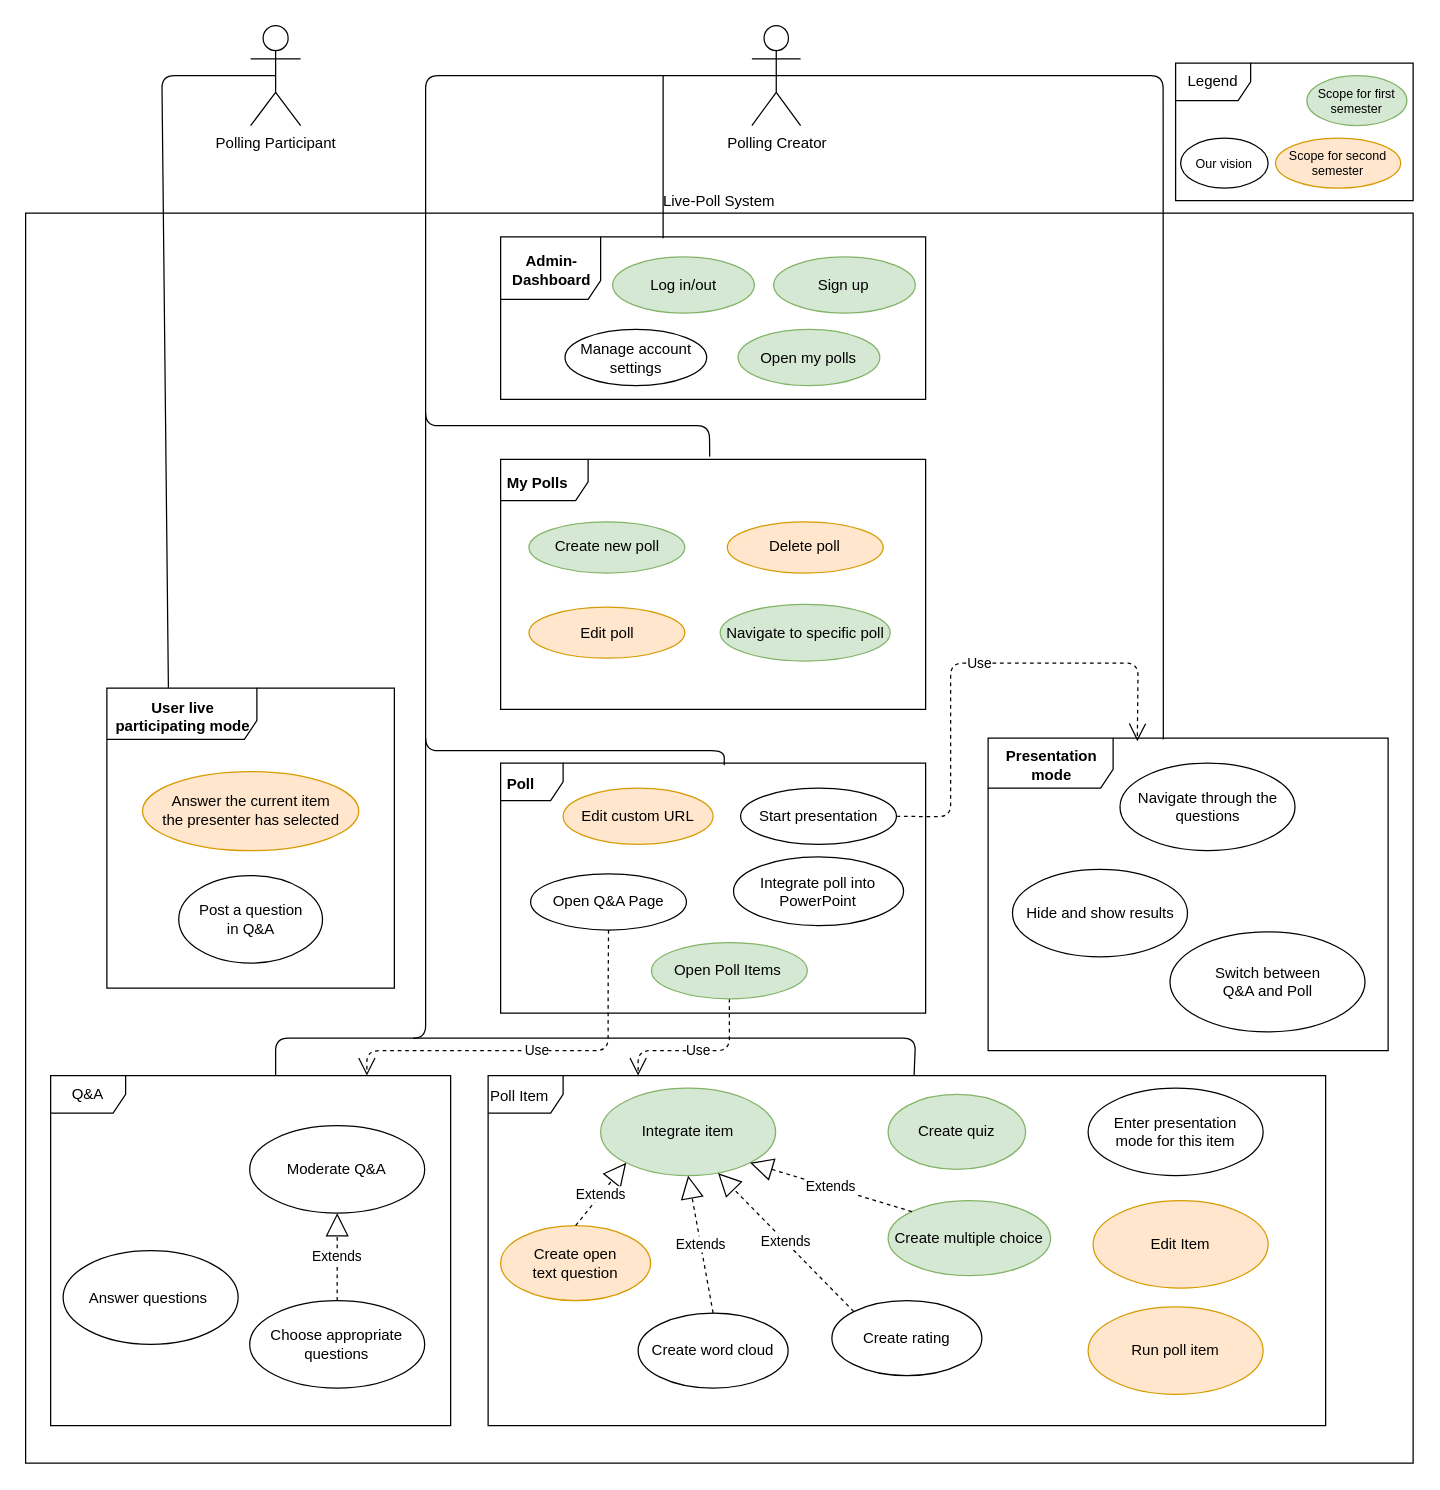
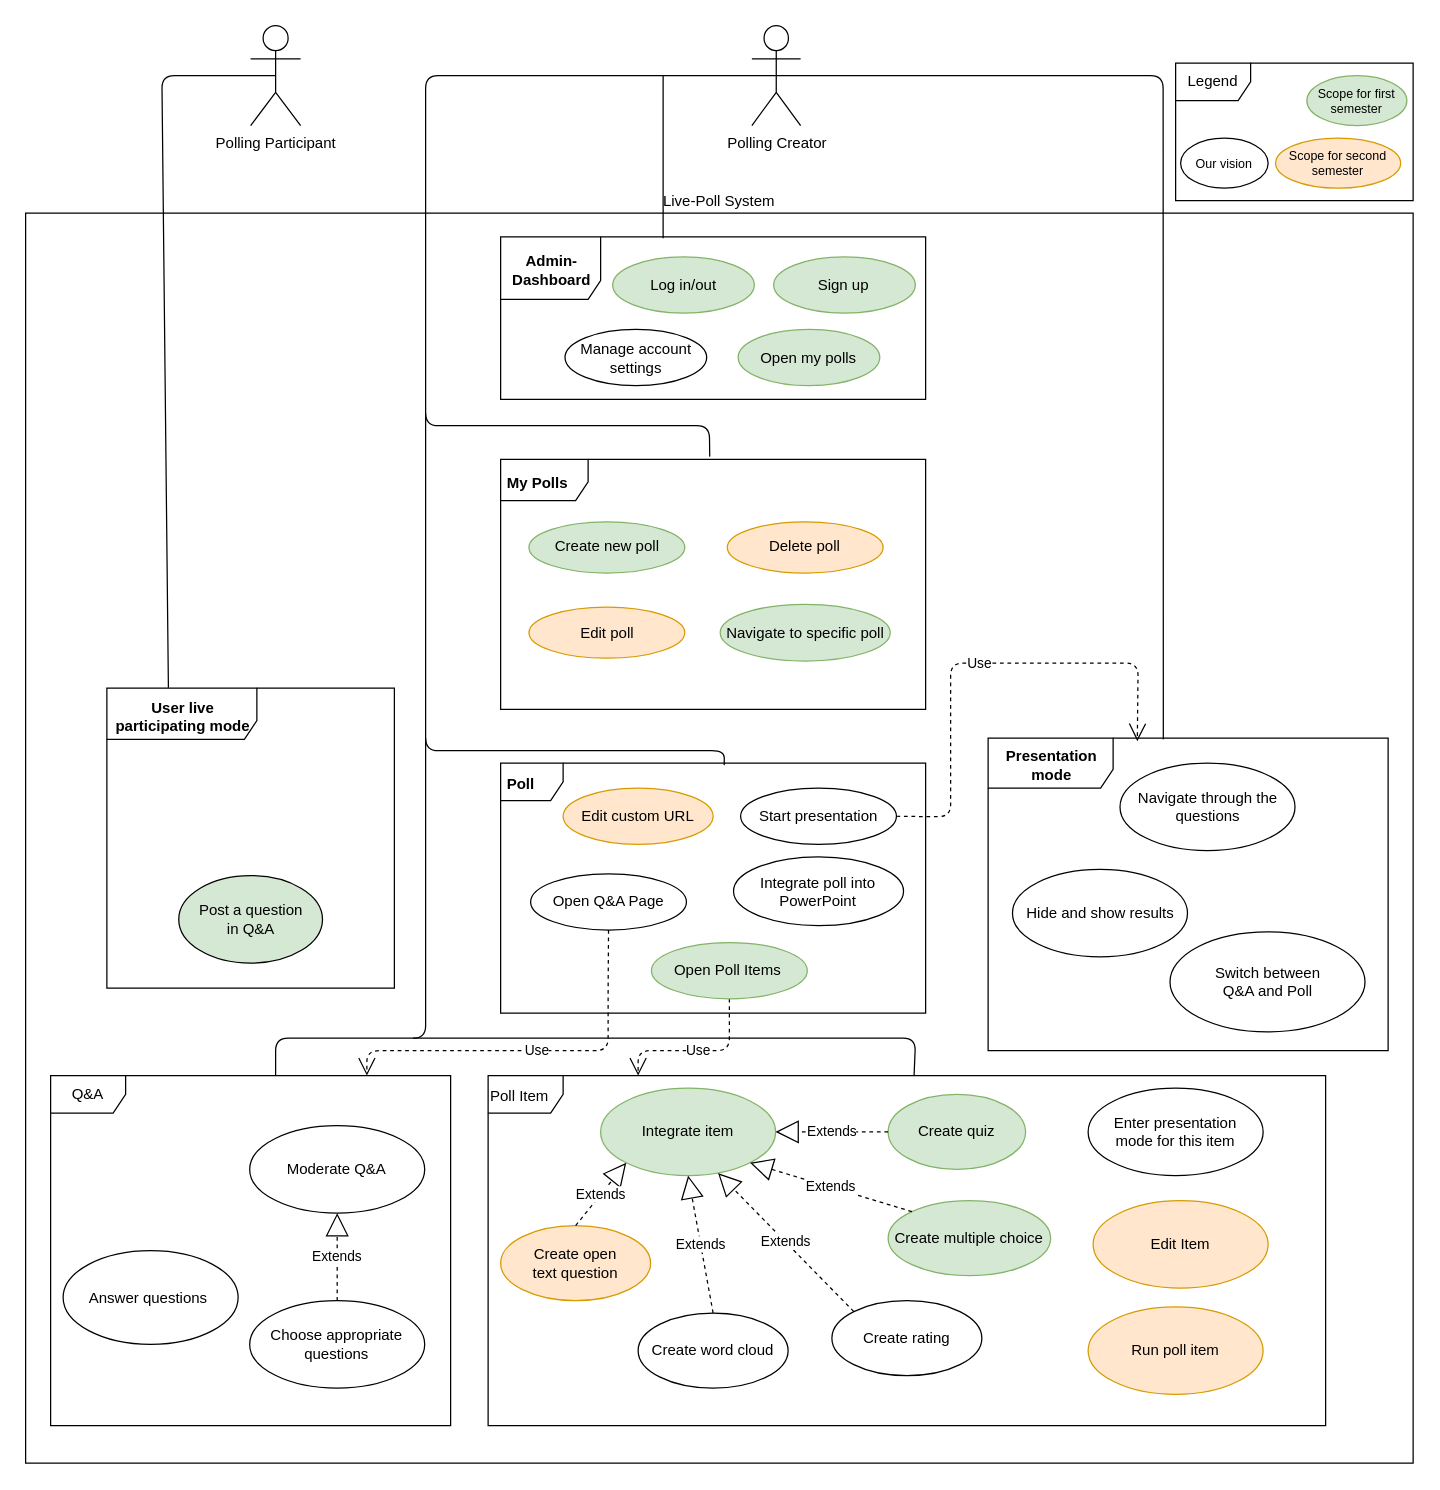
node "Answer the current item the presenter has selected": removed
node "Post a question in Q&A": fillcolor #ffffff -> #d5e8d4
edge "Create quiz" -> "Integrate item": added, label "Extends"
